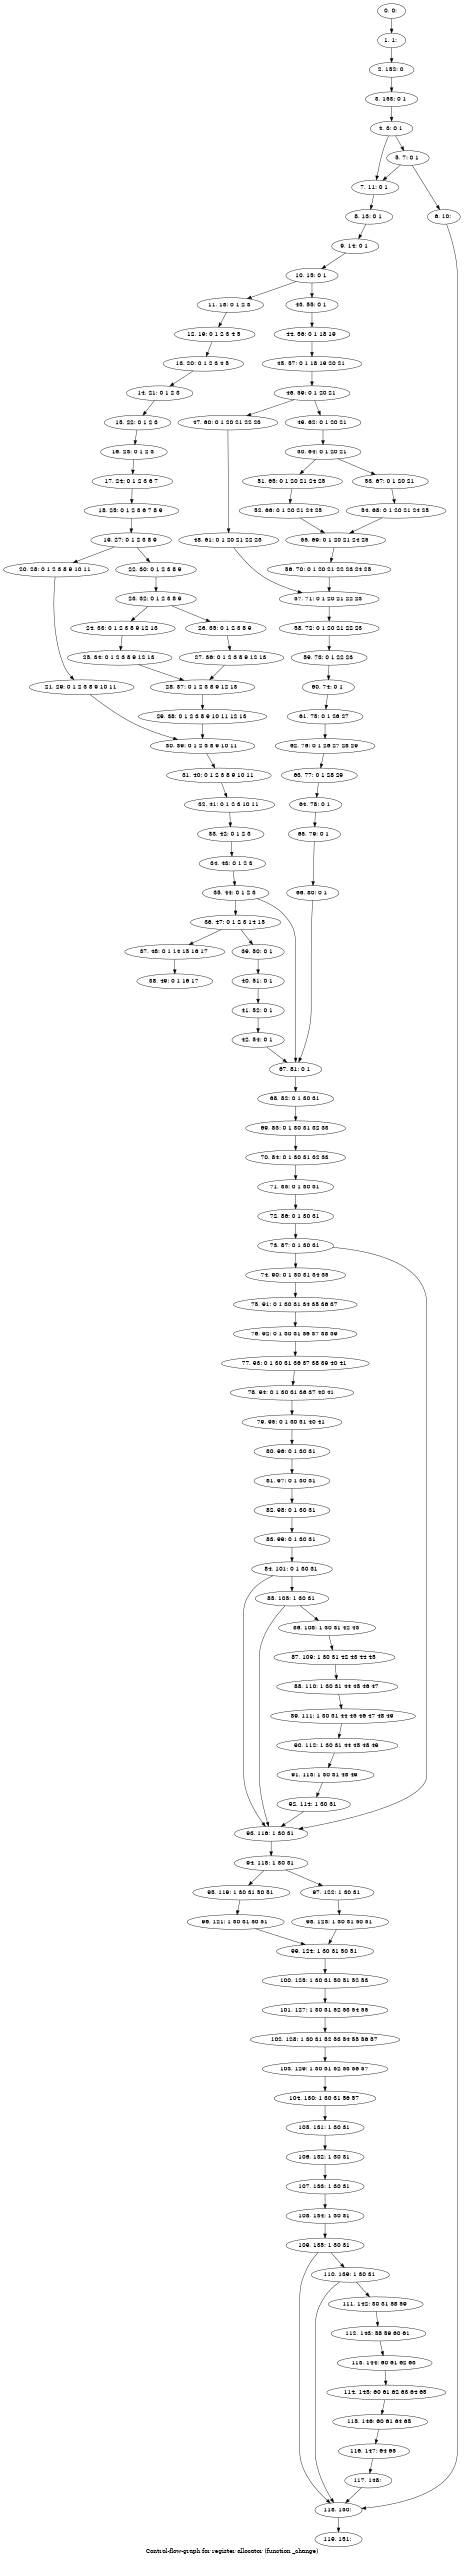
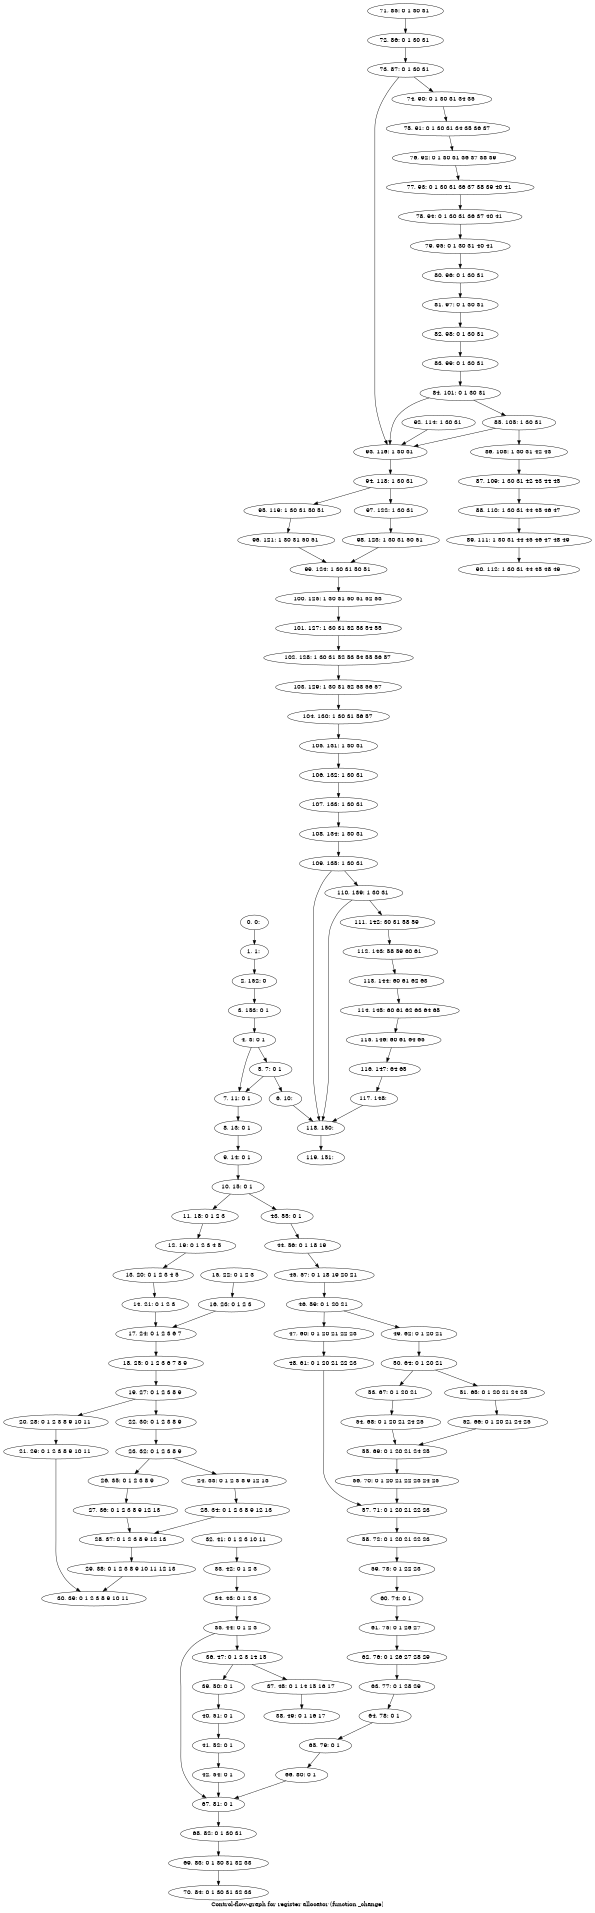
edge "14, 21: 0 1 2 3" -> "15, 22: 0 1 2 3": now "14, 21: 0 1 2 3" -> "17, 24: 0 1 2 3 6 7"
node "31, 40: 0 1 2 3 8 9 10 11": removed
edge "70, 84: 0 1 30 31 32 33" -> "71, 85: 0 1 30 31": removed
node "91, 113: 1 30 31 48 49": removed
